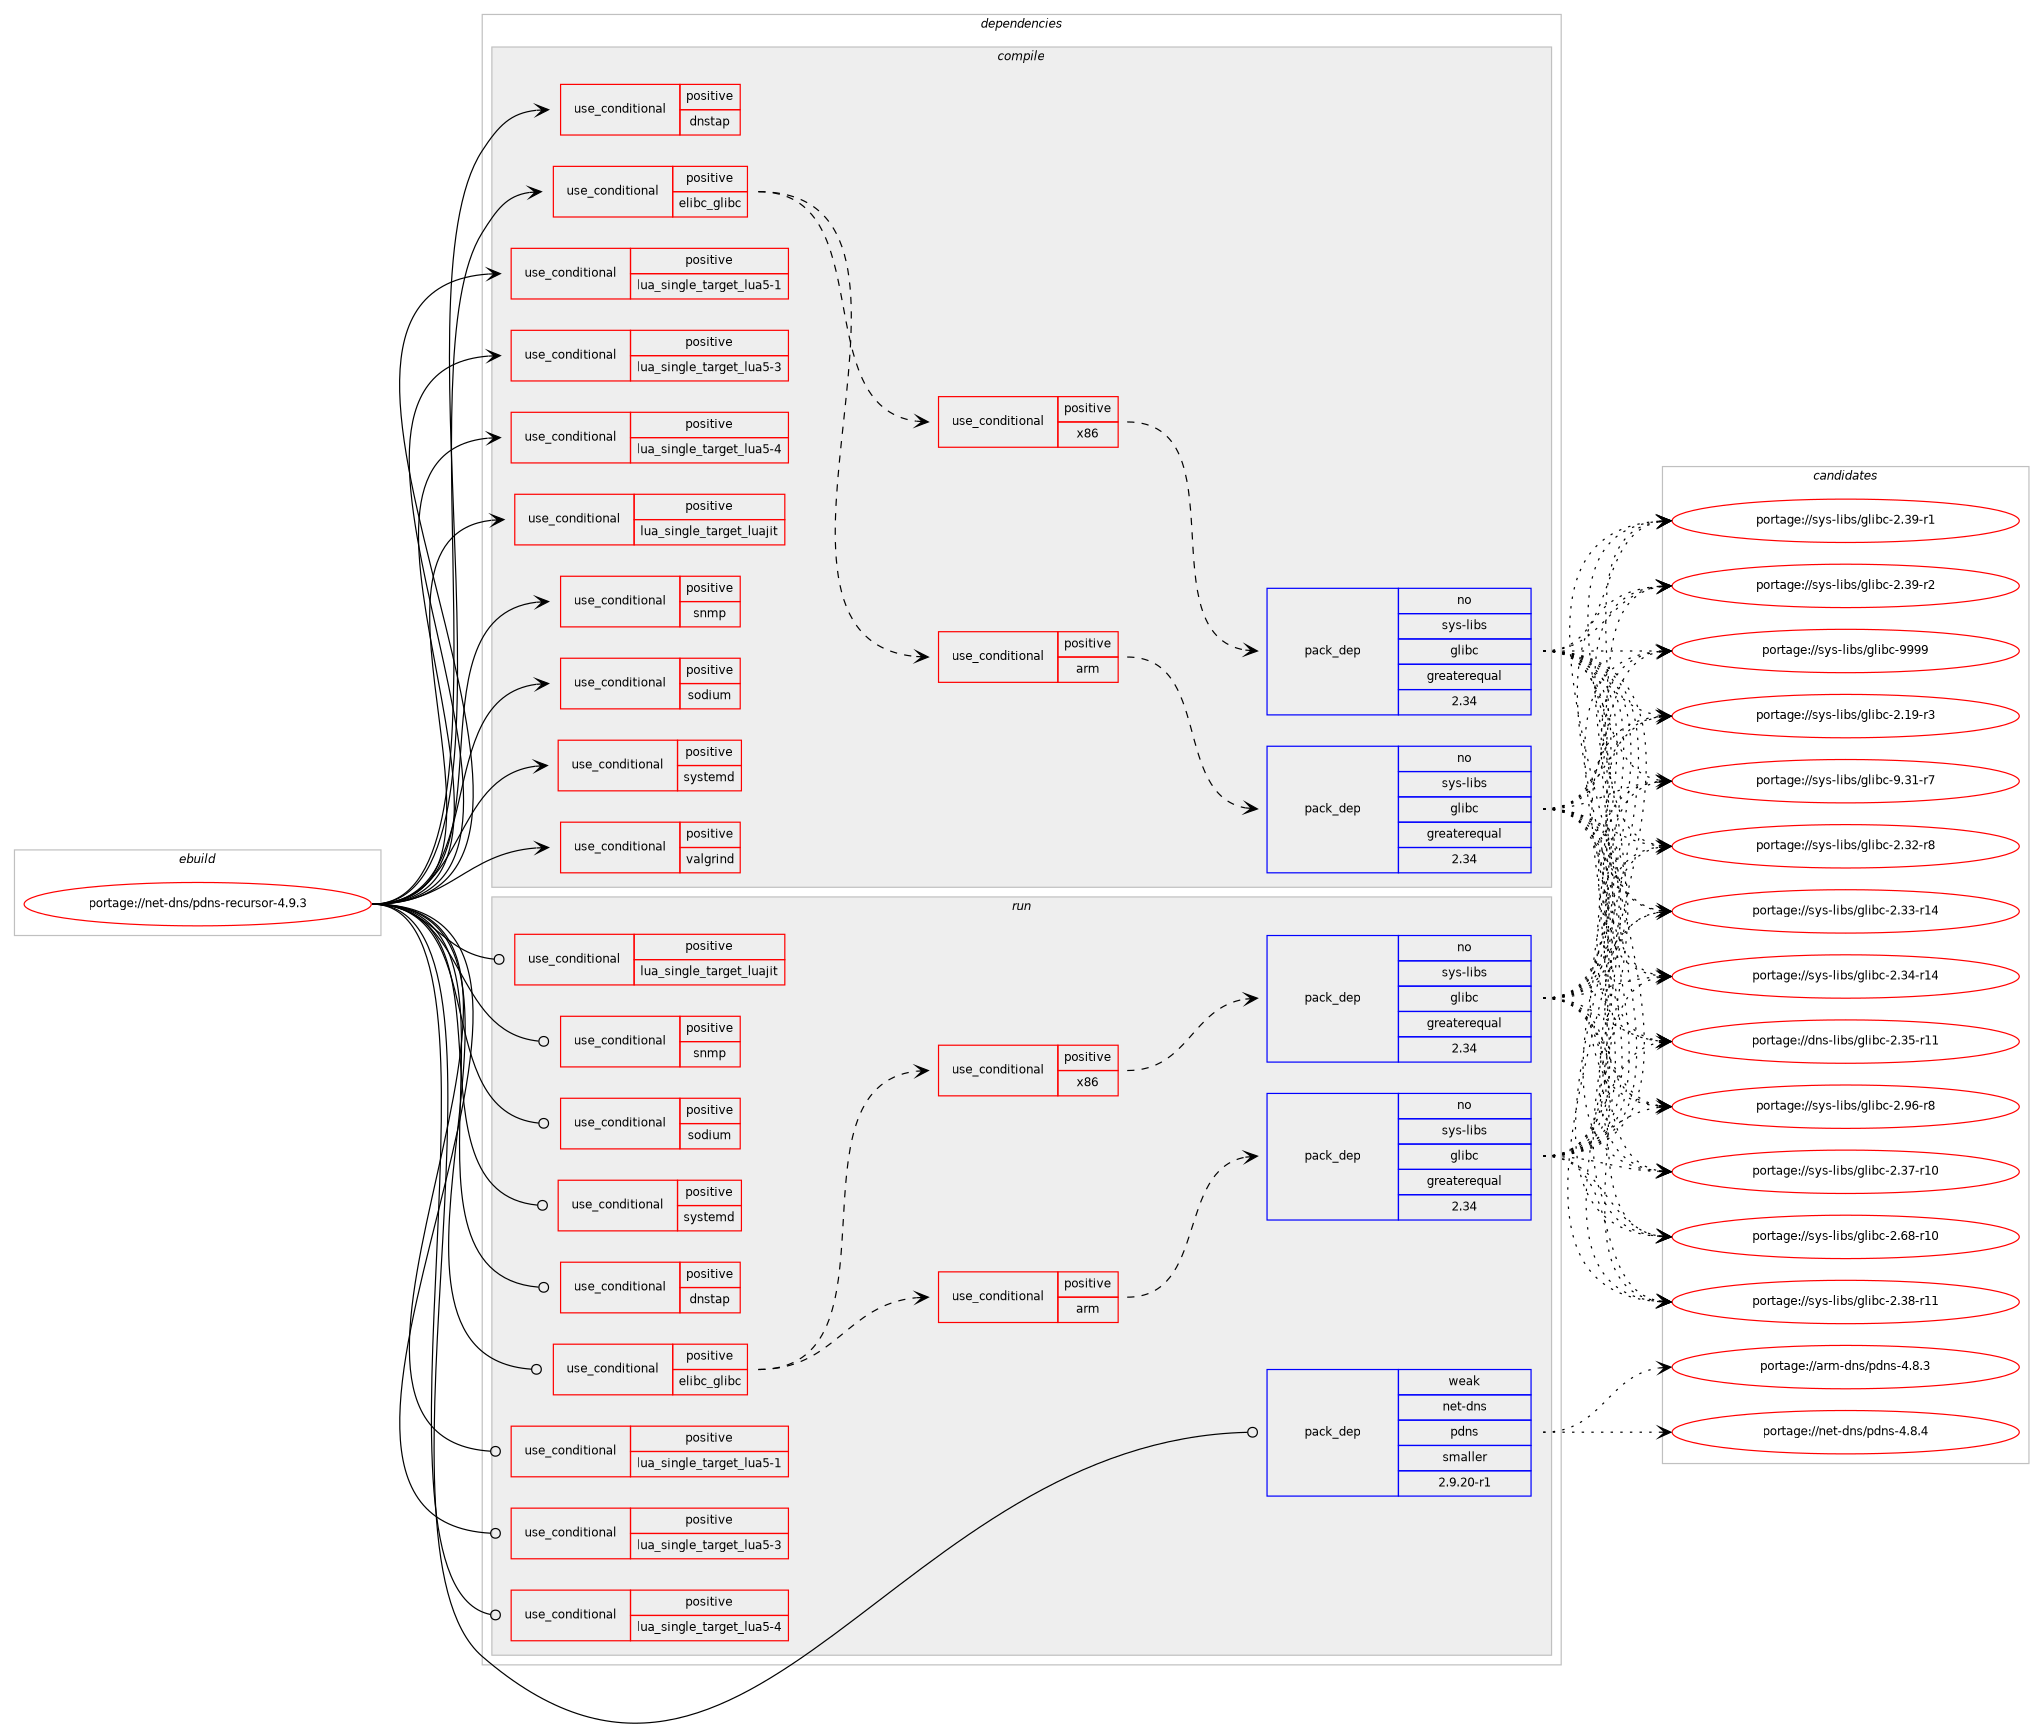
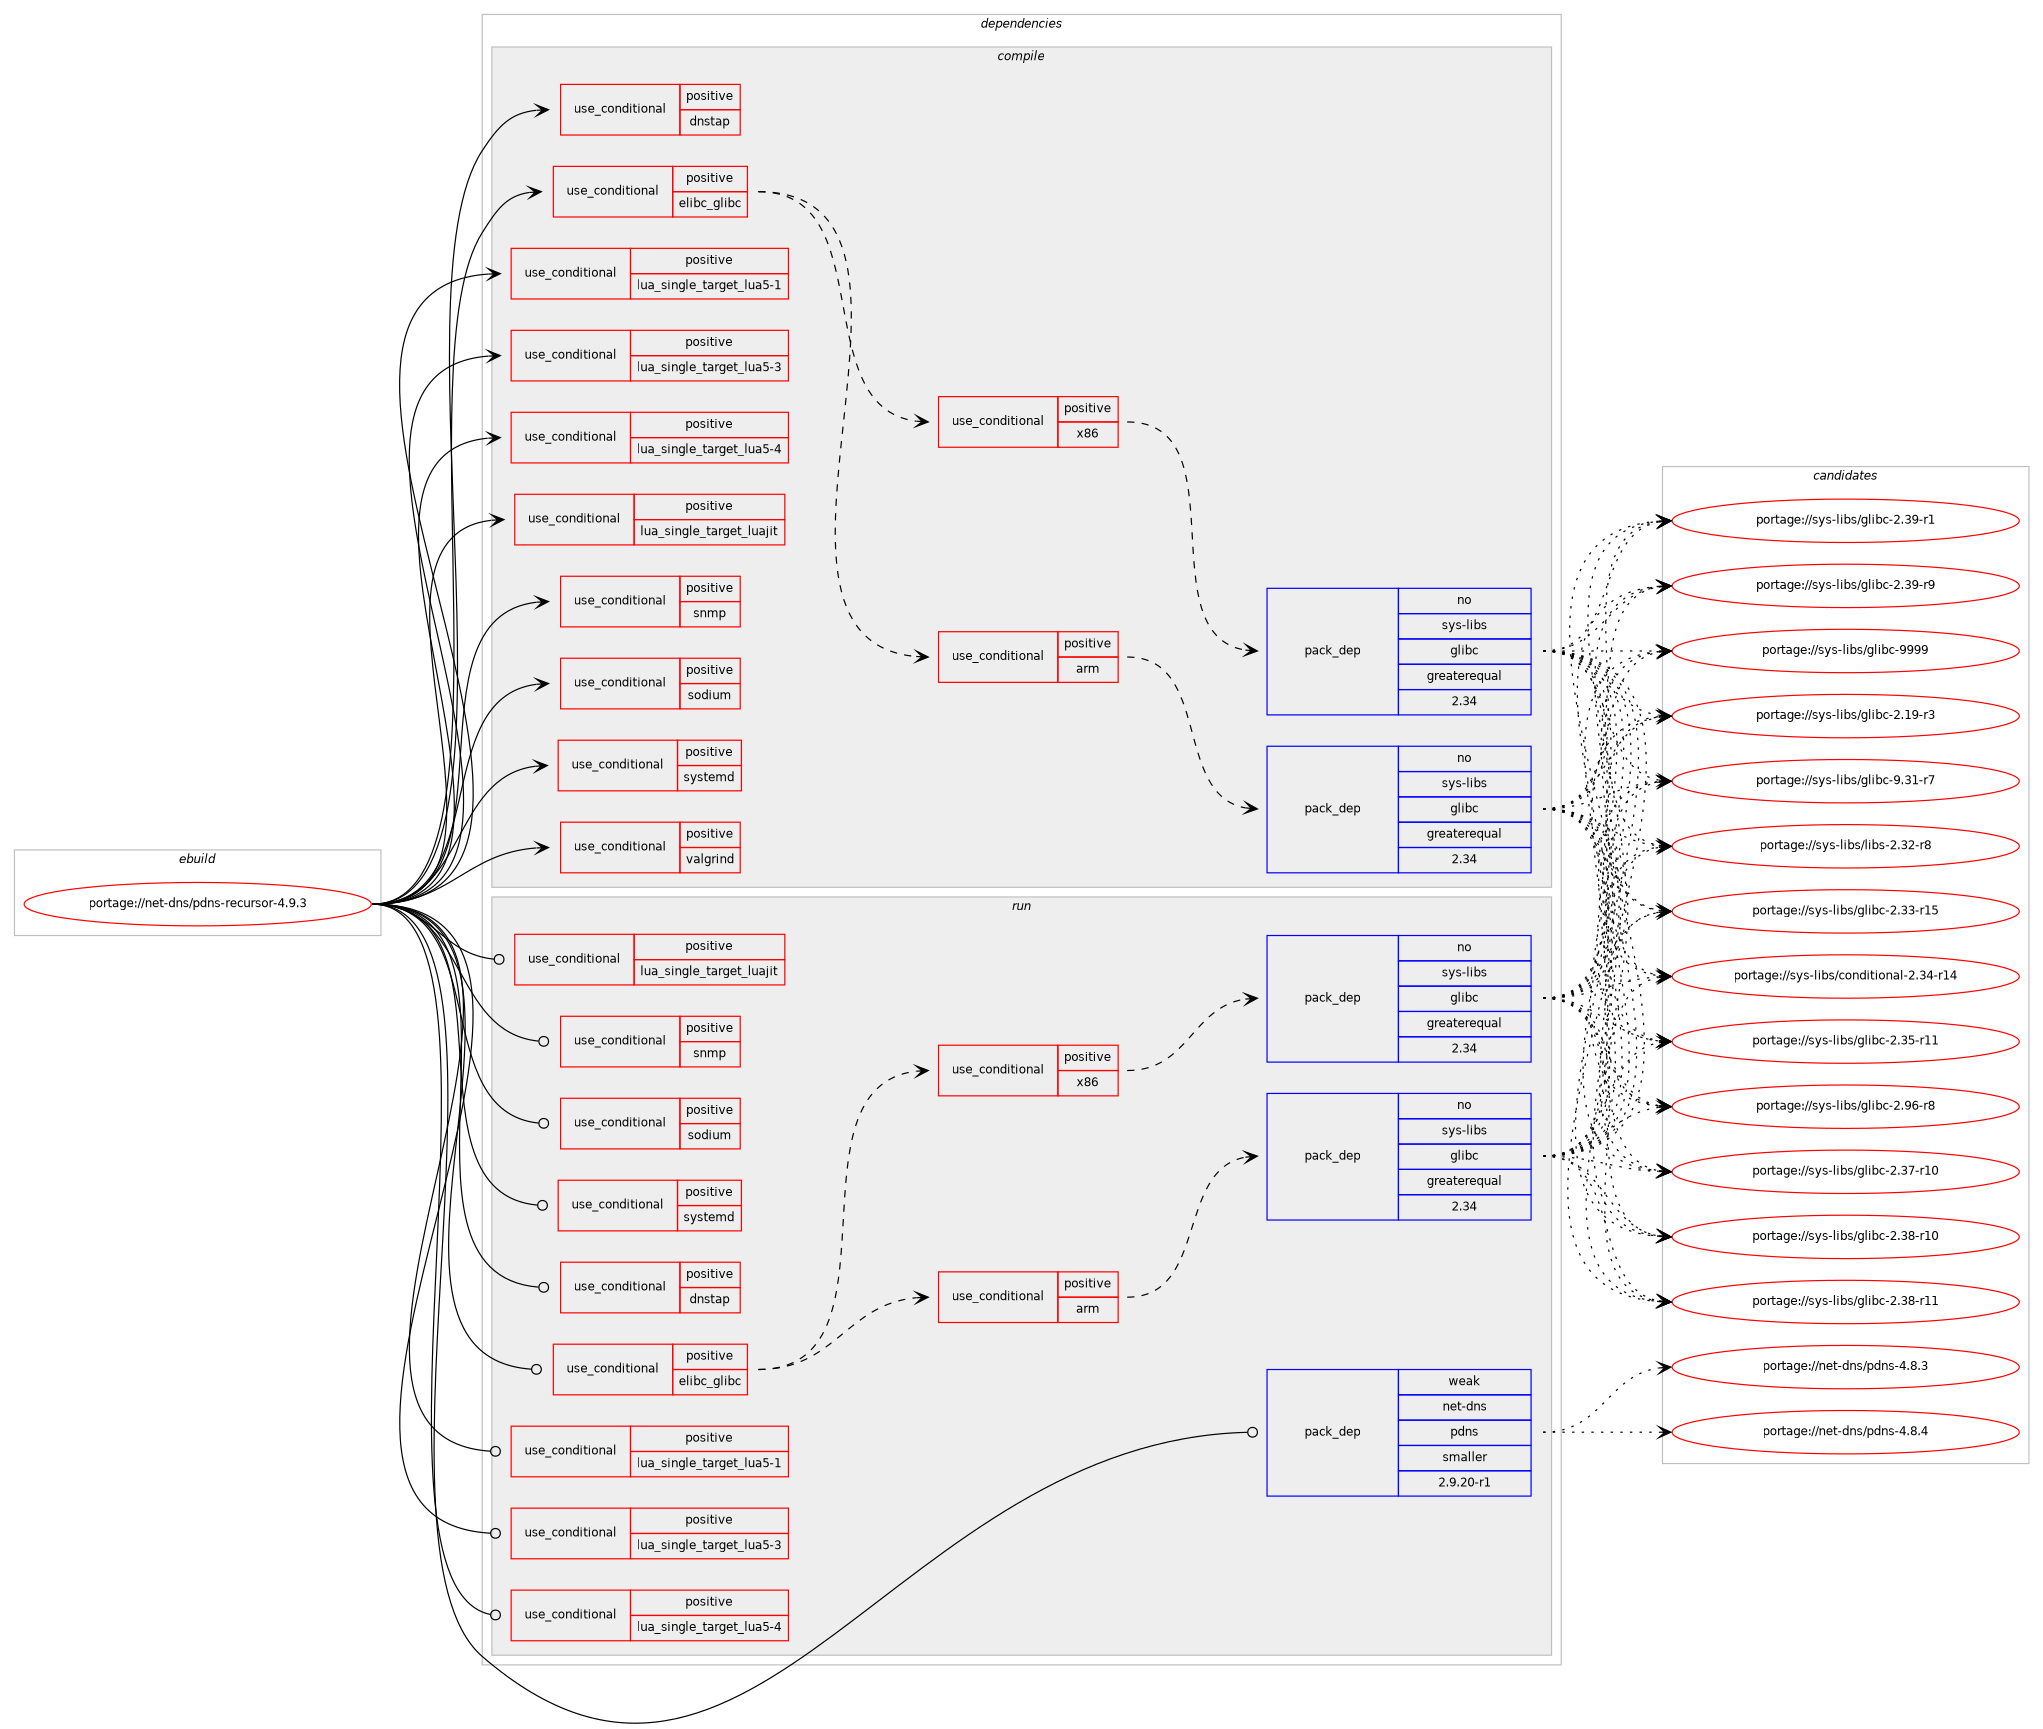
node "portage://sys-libs/glibc-2.39-r2": label "portage://sys-libs/glibc-2.39-r2" -> "portage://sys-libs/glibc-2.39-r9"
node "portage://sys-libs/glibc-2.32-r8": label "portage://sys-libs/glibc-2.32-r8" -> "portage://sys-libs/libs-2.32-r8"
node "portage://sys-libs/glibc-2.33-r14": label "portage://sys-libs/glibc-2.33-r14" -> "portage://sys-libs/glibc-2.33-r15"
node "portage://sys-libs/glibc-2.34-r14": label "portage://sys-libs/glibc-2.34-r14" -> "portage://sys-libs/conditional-2.34-r14"
node "portage://dns-libs/glibc-2.35-r11": label "portage://dns-libs/glibc-2.35-r11" -> "portage://sys-libs/glibc-2.35-r11"
node "portage://sys-libs/glibc-2.68-r10": label "portage://sys-libs/glibc-2.68-r10" -> "portage://sys-libs/glibc-2.38-r10"
node "portage://arm-dns/pdns-4.8.3": label "portage://arm-dns/pdns-4.8.3" -> "portage://net-dns/pdns-4.8.3"
